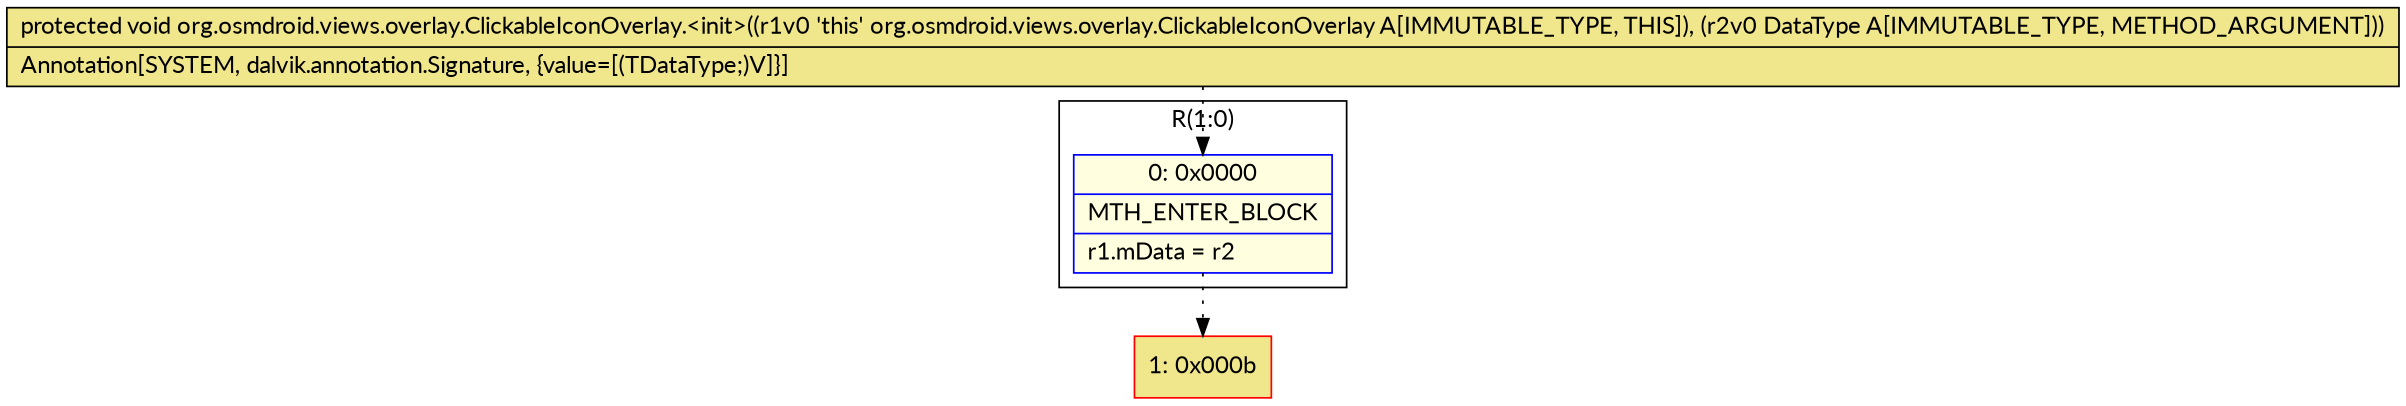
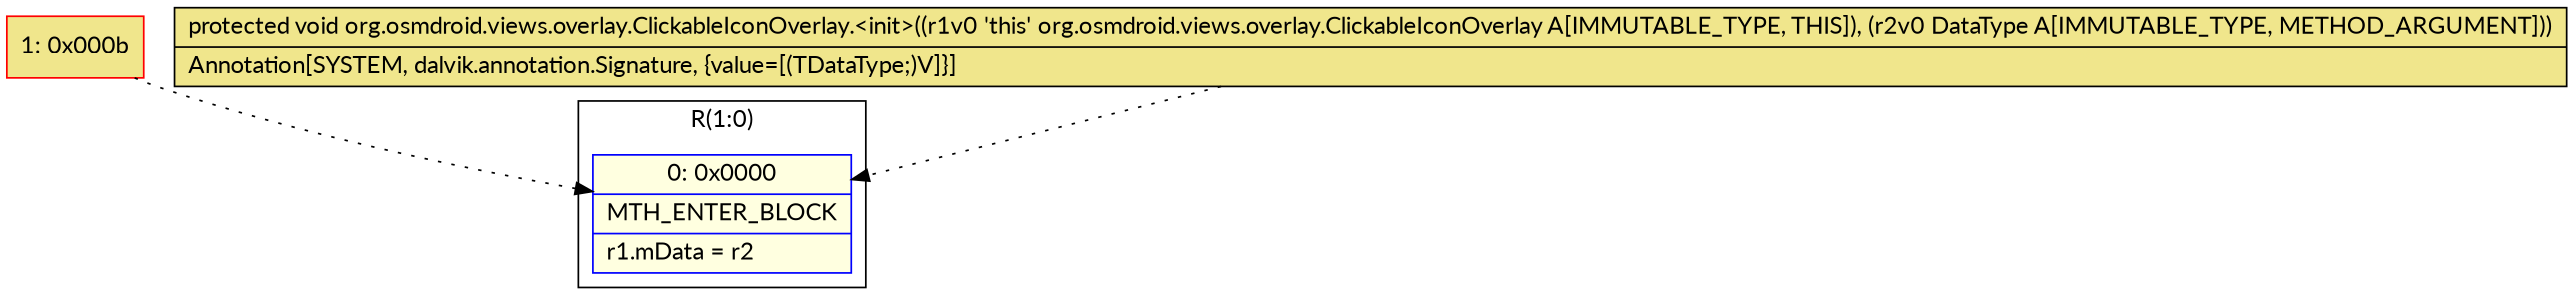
edge "0: 0x0000" -> "1: 0x000b": reversed
